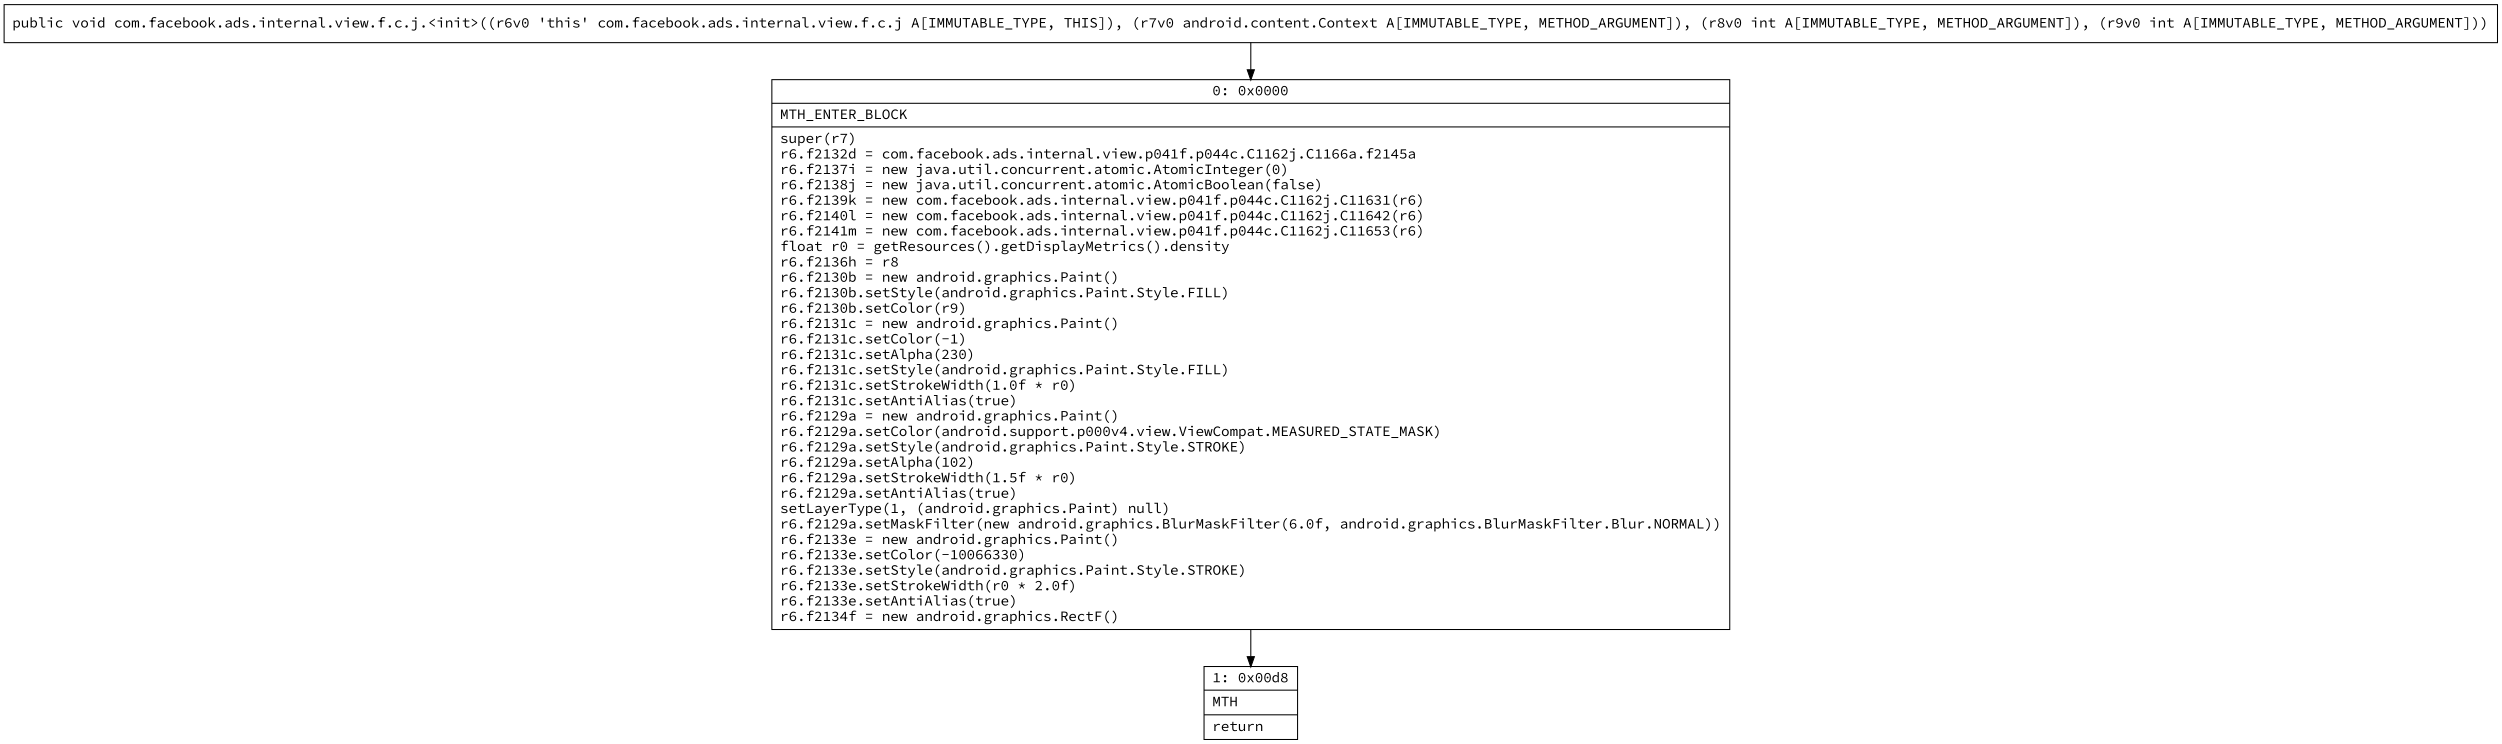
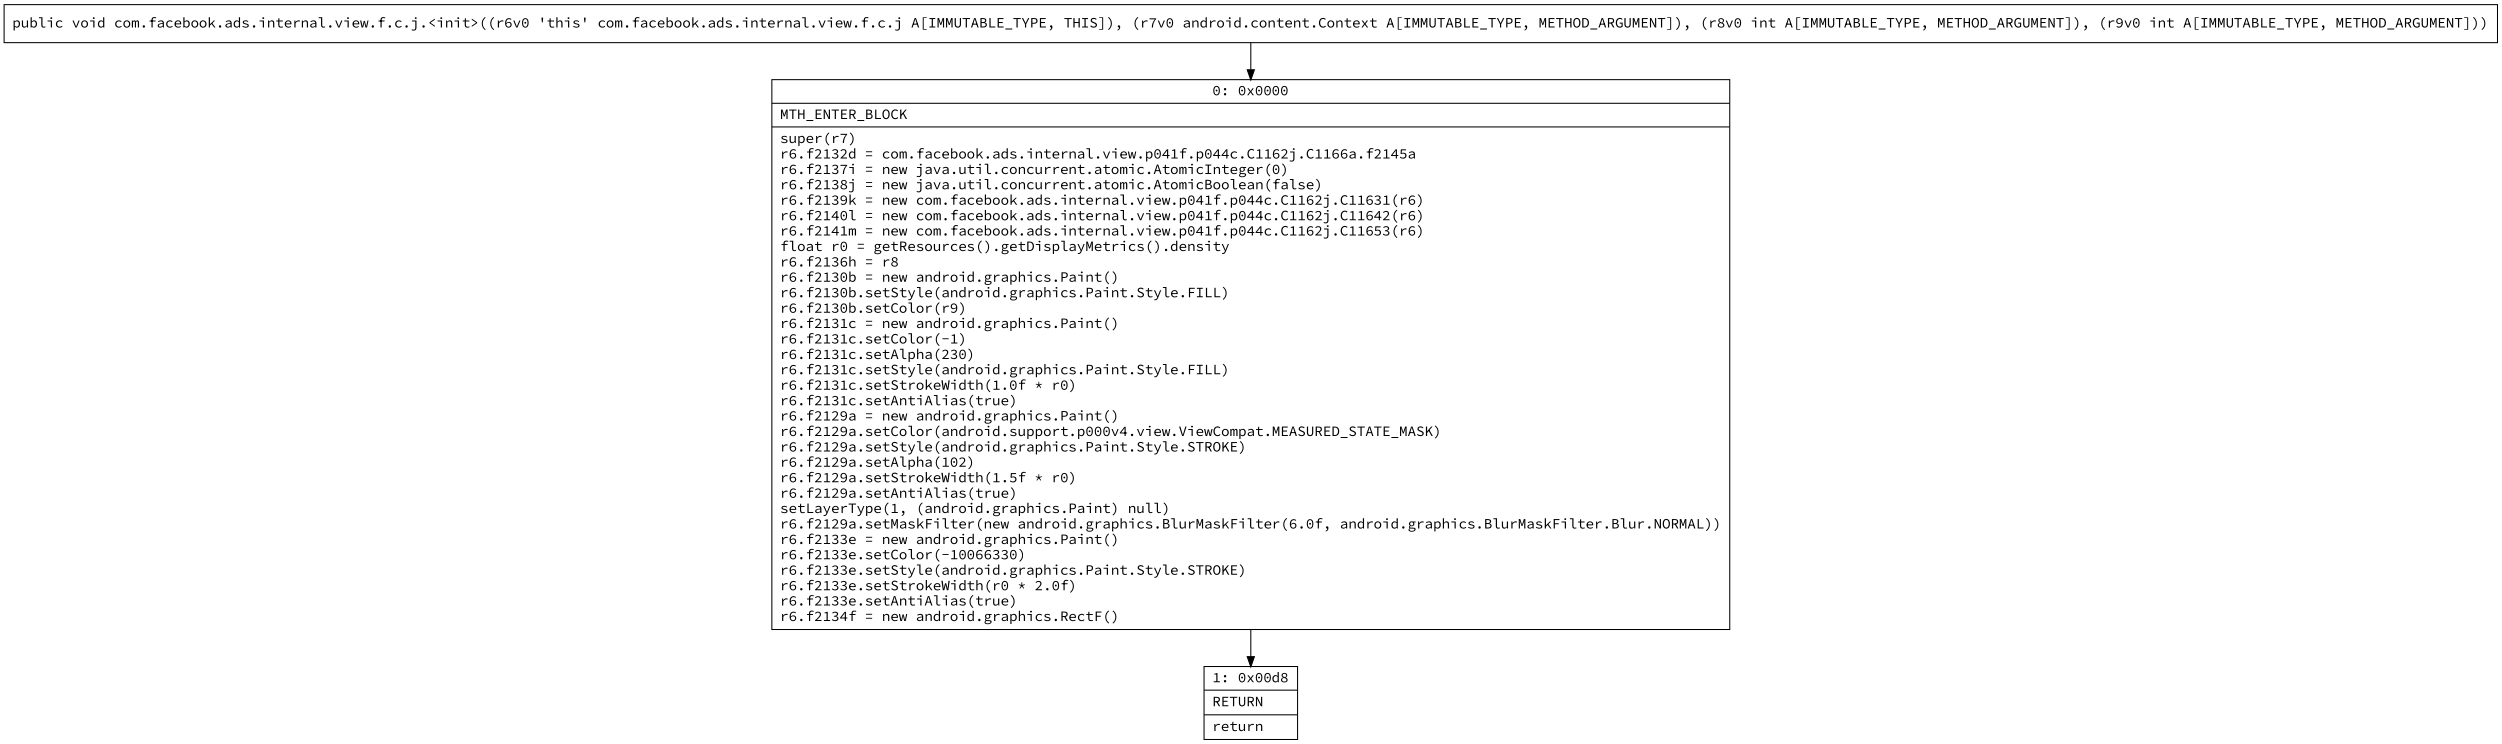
node "1: 0x00d8": text "MTH" -> "RETURN"
